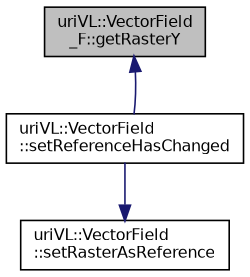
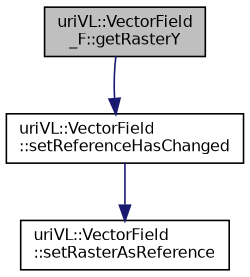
edge "uriVL::VectorField ::setReferenceHasChanged" -> "uriVL::VectorField _F::getRasterY": reversed
